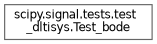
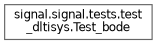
node "scipy.signal.tests.test _dltisys.Test_bode": label "scipy.signal.tests.test _dltisys.Test_bode" -> "signal.signal.tests.test _dltisys.Test_bode"
